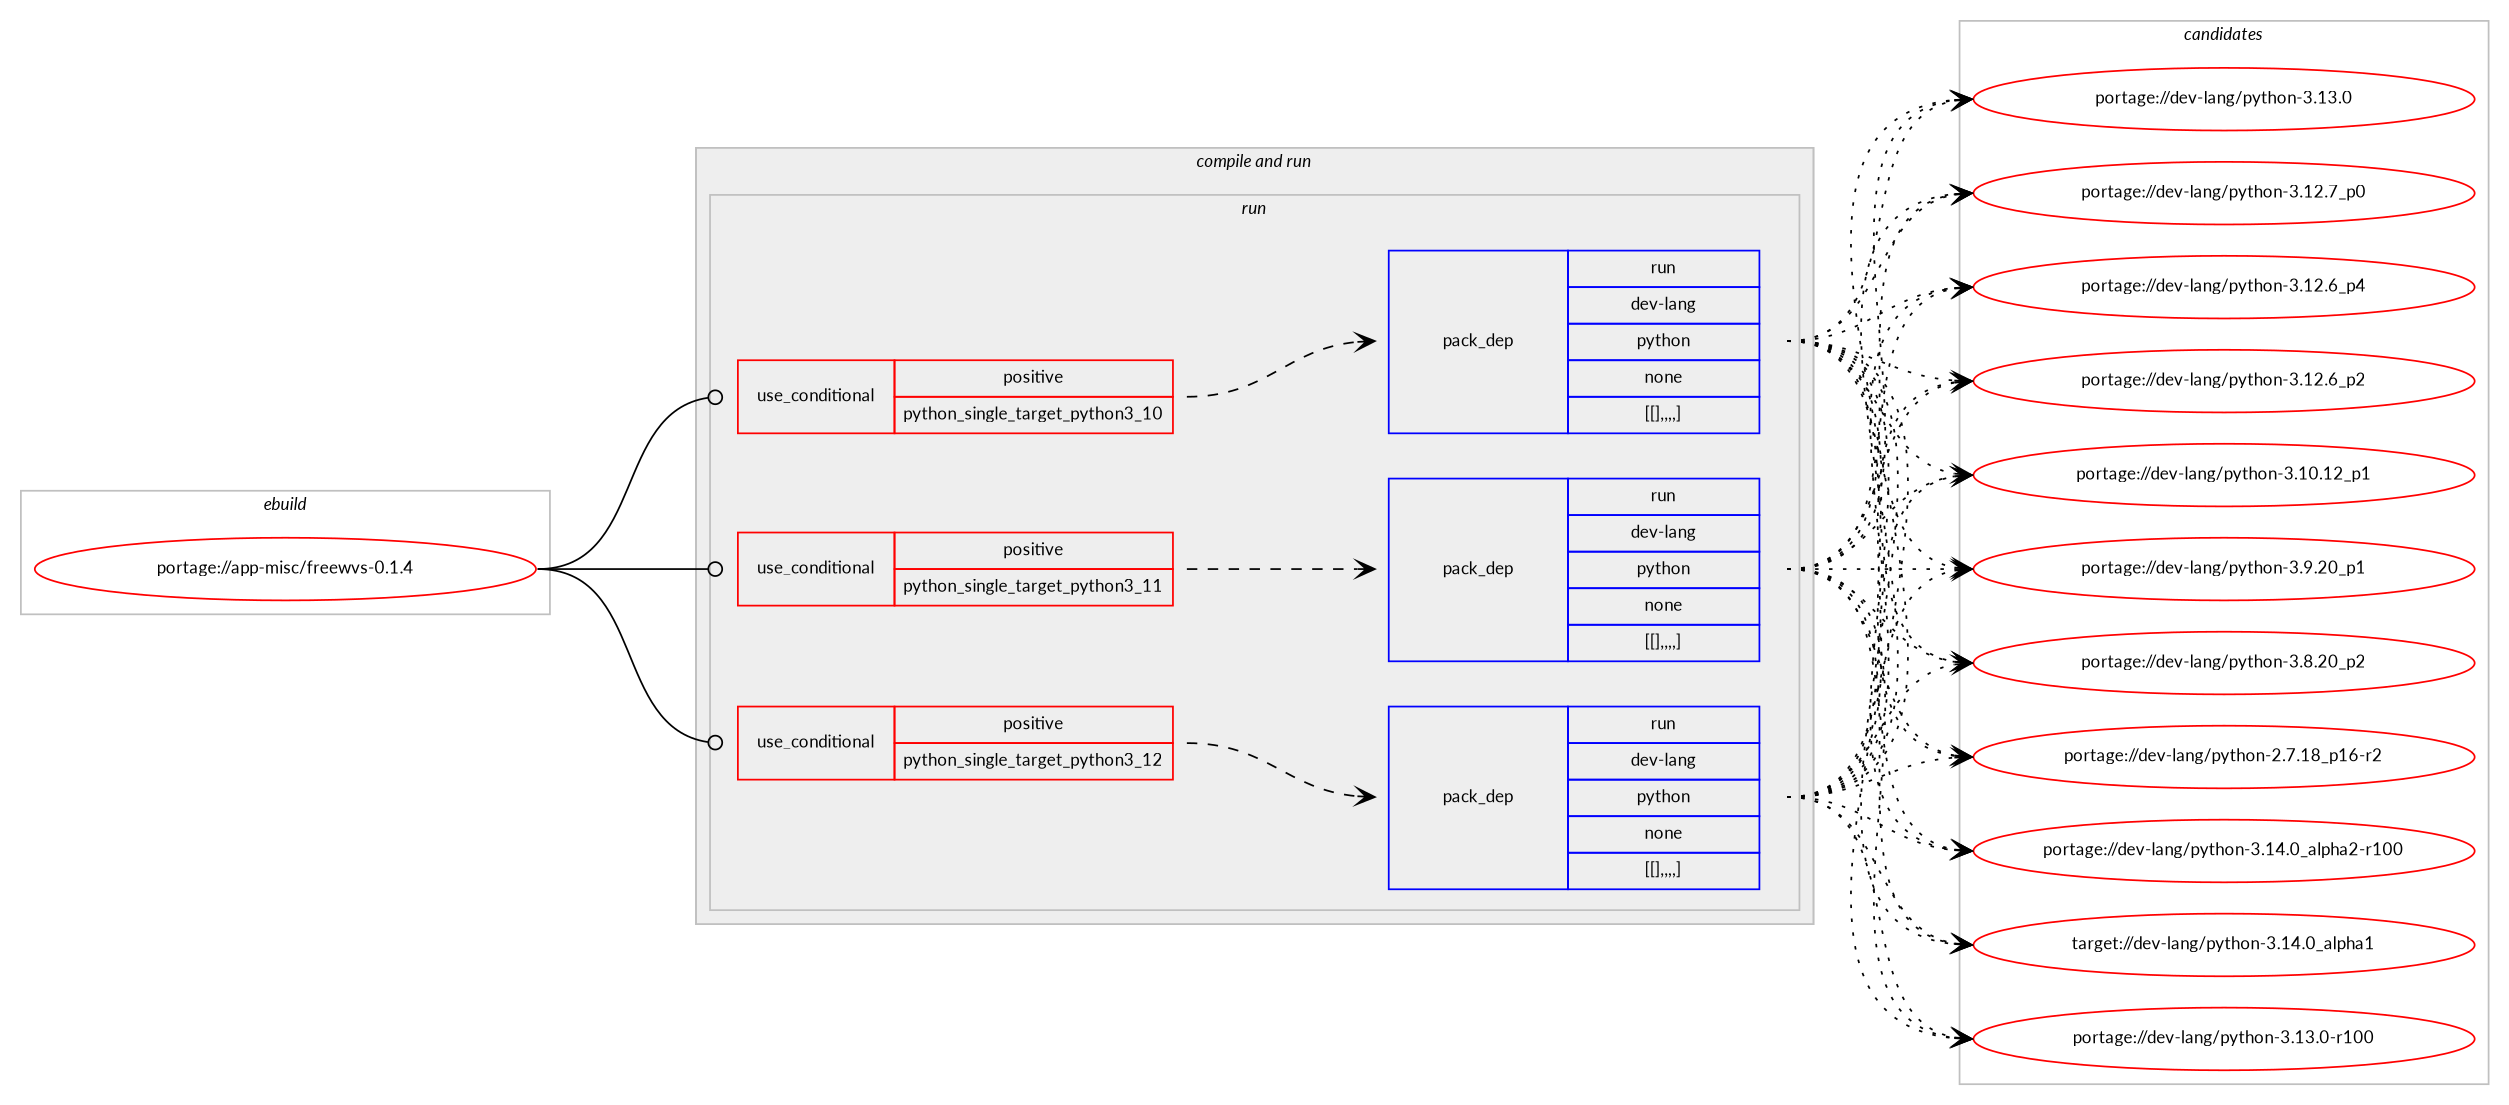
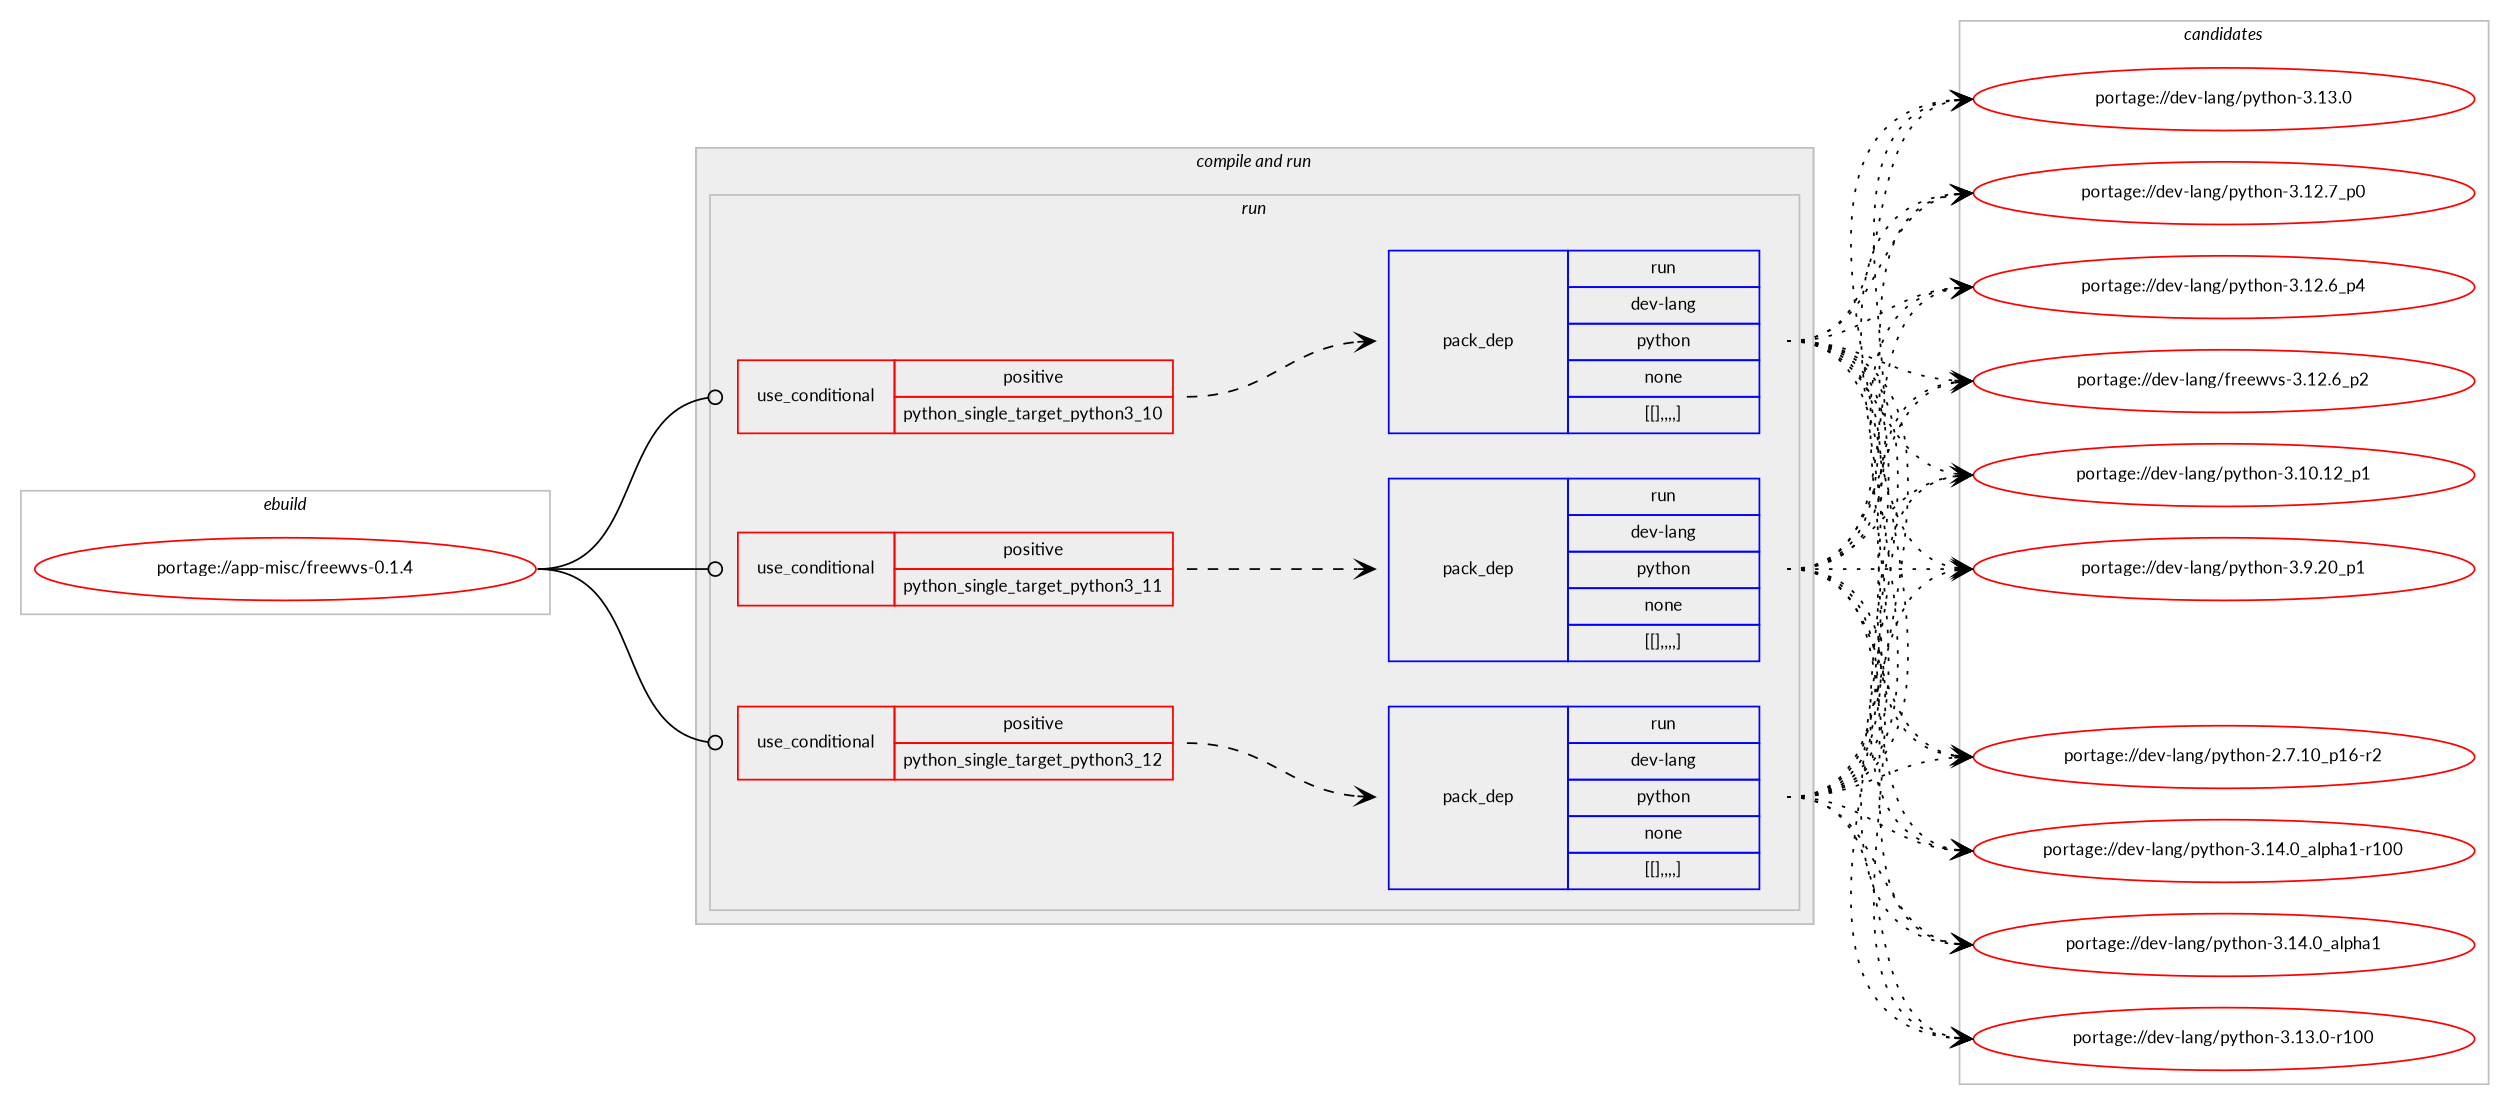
node "portage://dev-lang/python-3.12.6_p2": label "portage://dev-lang/python-3.12.6_p2" -> "portage://dev-lang/freewvs-3.12.6_p2"
node "portage://dev-lang/python-3.8.20_p2": removed
node "portage://dev-lang/python-2.7.18_p16-r2": label "portage://dev-lang/python-2.7.18_p16-r2" -> "portage://dev-lang/python-2.7.10_p16-r2"
node "portage://dev-lang/python-3.14.0_alpha2-r100": label "portage://dev-lang/python-3.14.0_alpha2-r100" -> "portage://dev-lang/python-3.14.0_alpha1-r100"
node "target://dev-lang/python-3.14.0_alpha1": label "target://dev-lang/python-3.14.0_alpha1" -> "portage://dev-lang/python-3.14.0_alpha1"
